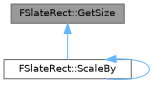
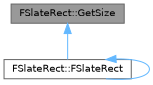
node "FSlateRect::ScaleBy": label "FSlateRect::ScaleBy" -> "FSlateRect::FSlateRect"
